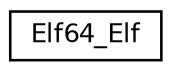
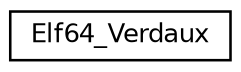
node "Elf64_Elf": label "Elf64_Elf" -> "Elf64_Verdaux"
